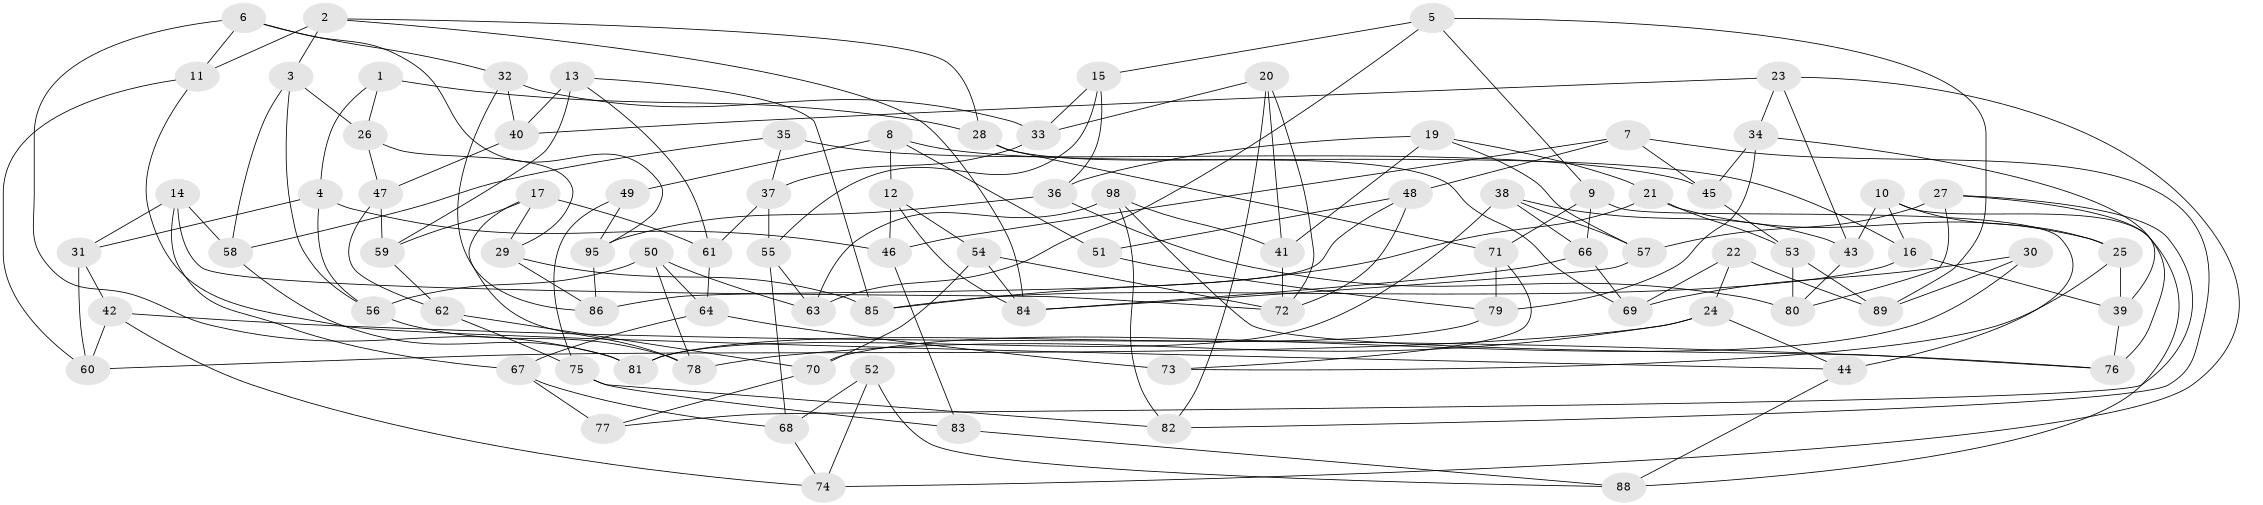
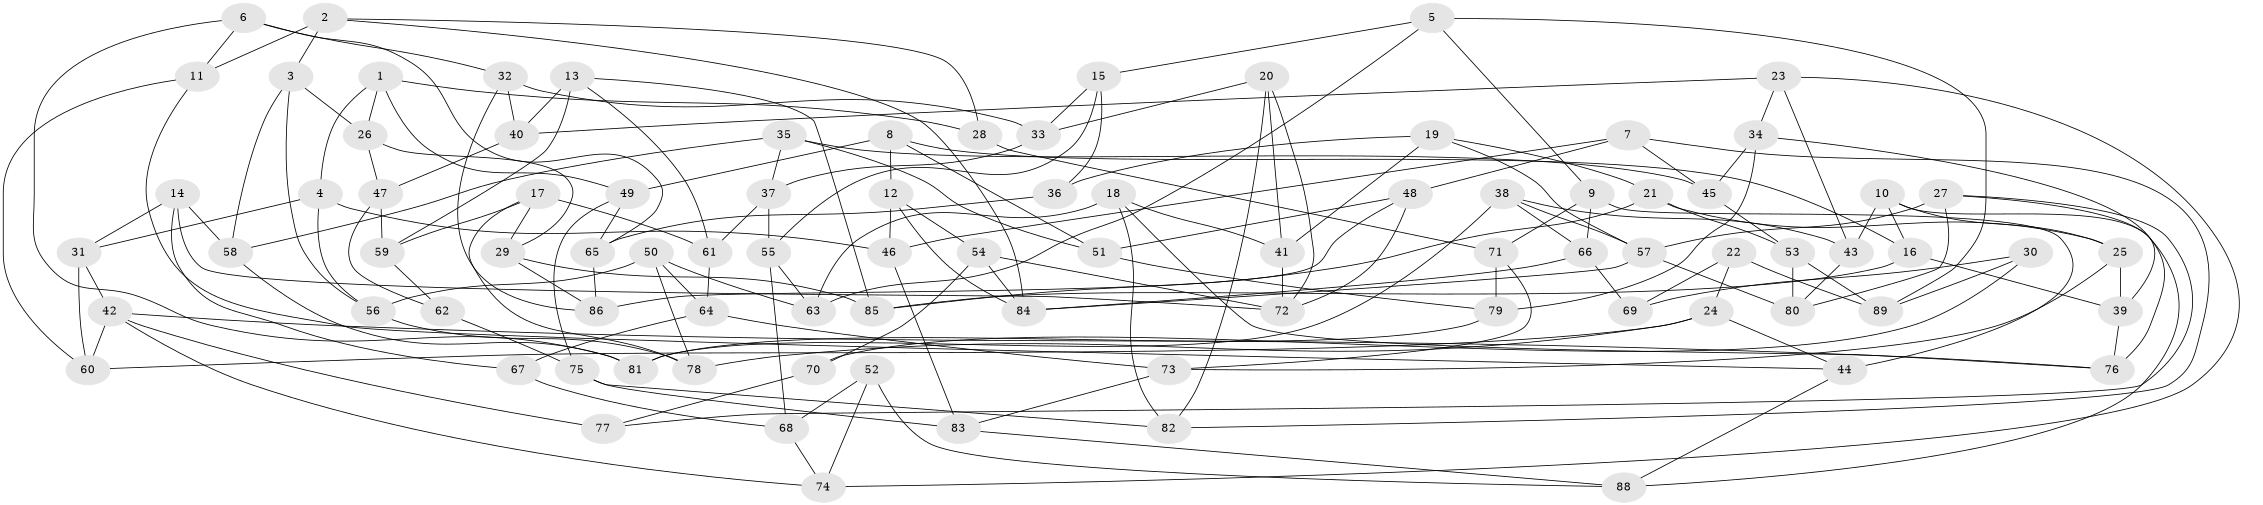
edge "28" -- "69": removed
edge "1" -- "49": added
edge "35" -- "51": added
node "98": label "98" -> "18"
node "95": label "95" -> "65"
edge "36" -- "80": now "57" -- "80"
edge "62" -- "70": removed
edge "73" -- "83": added
edge "67" -- "77": now "42" -- "77"
